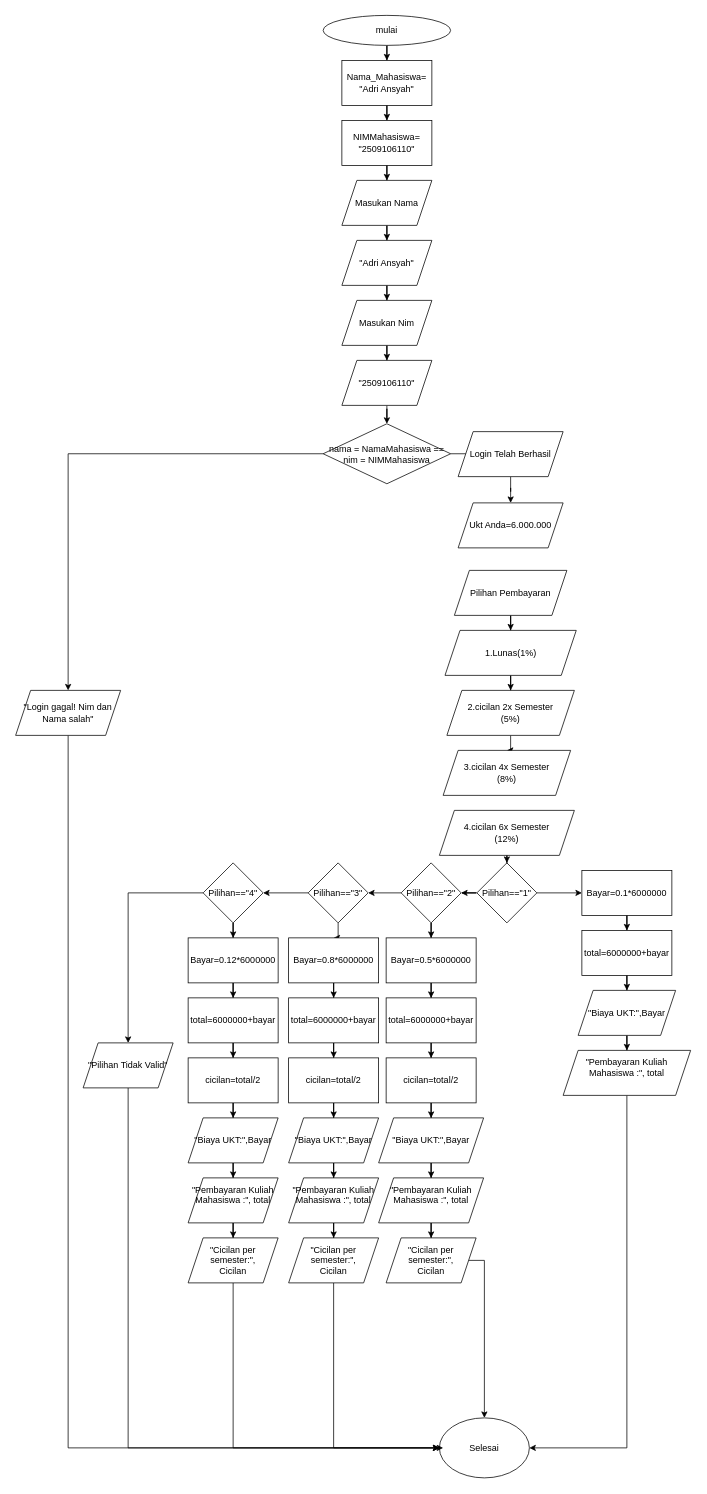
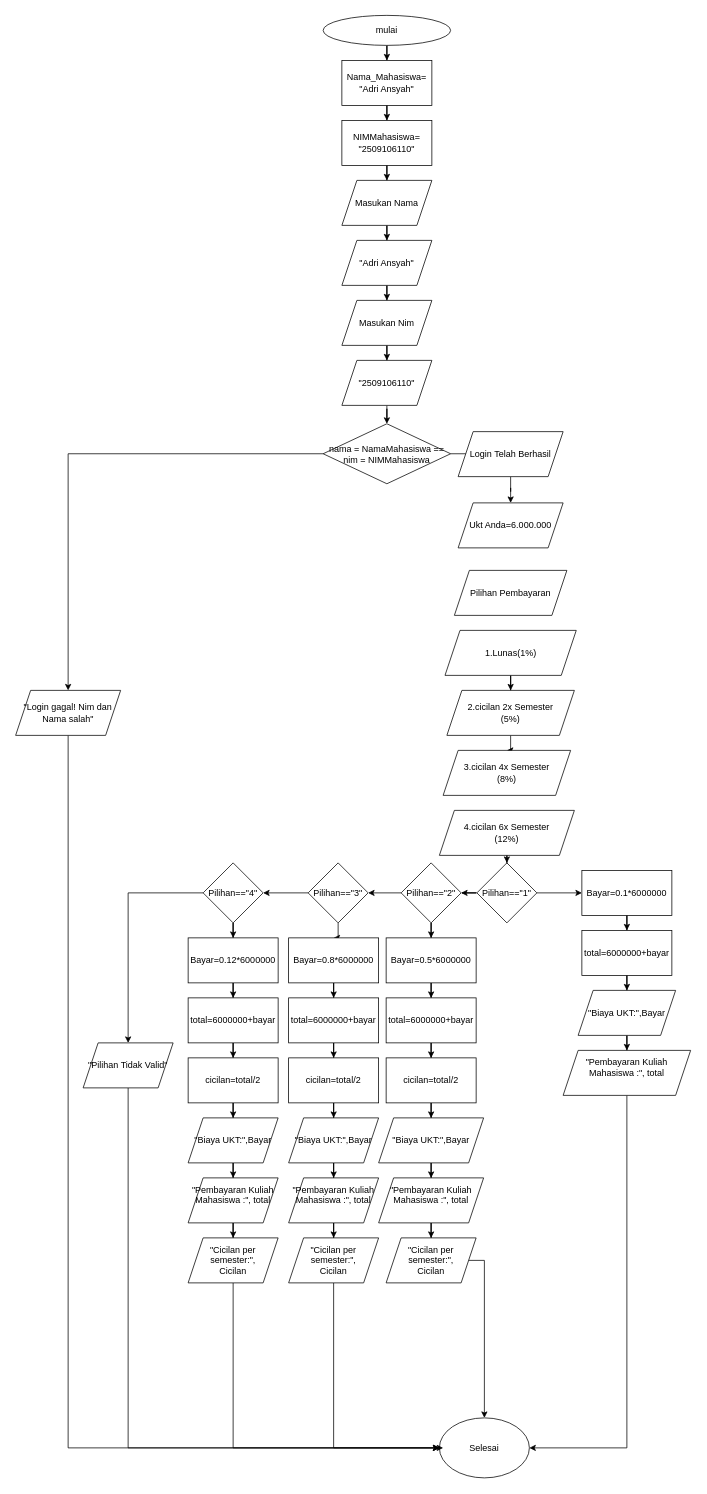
edge "Pilihan Pembayaran" -> "1.Lunas(1%)": removed
